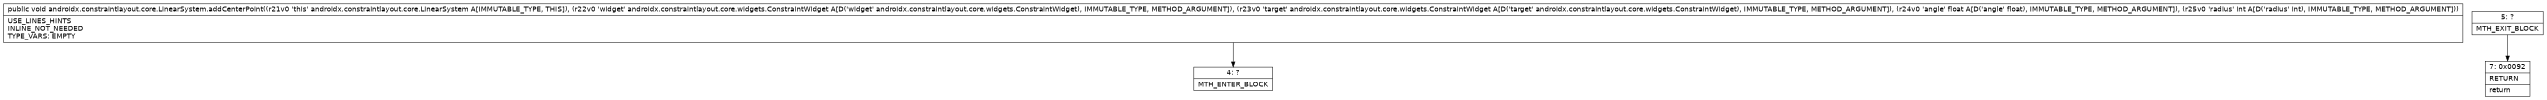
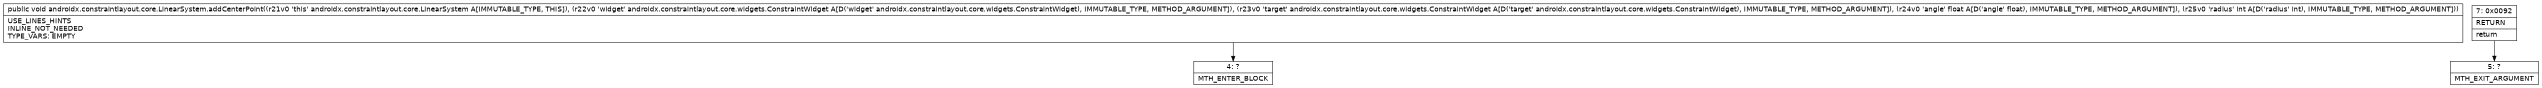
node "5: ?": text "MTH_EXIT_BLOCK" -> "MTH_EXIT_ARGUMENT"
edge "5: ?" -> "7: 0x0092": reversed
